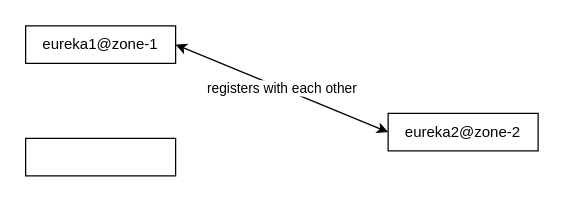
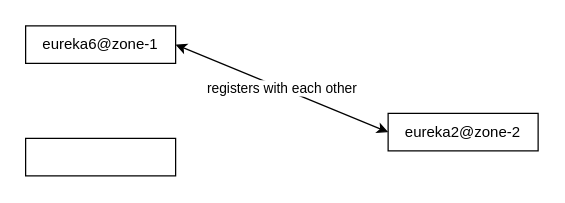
node "eureka1@zone-1": label "eureka1@zone-1" -> "eureka6@zone-1"
